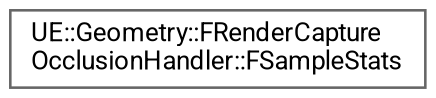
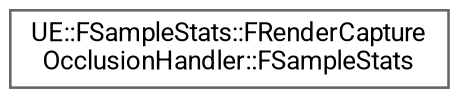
node "UE::Geometry::FRenderCapture OcclusionHandler::FSampleStats": label "UE::Geometry::FRenderCapture OcclusionHandler::FSampleStats" -> "UE::FSampleStats::FRenderCapture OcclusionHandler::FSampleStats"
